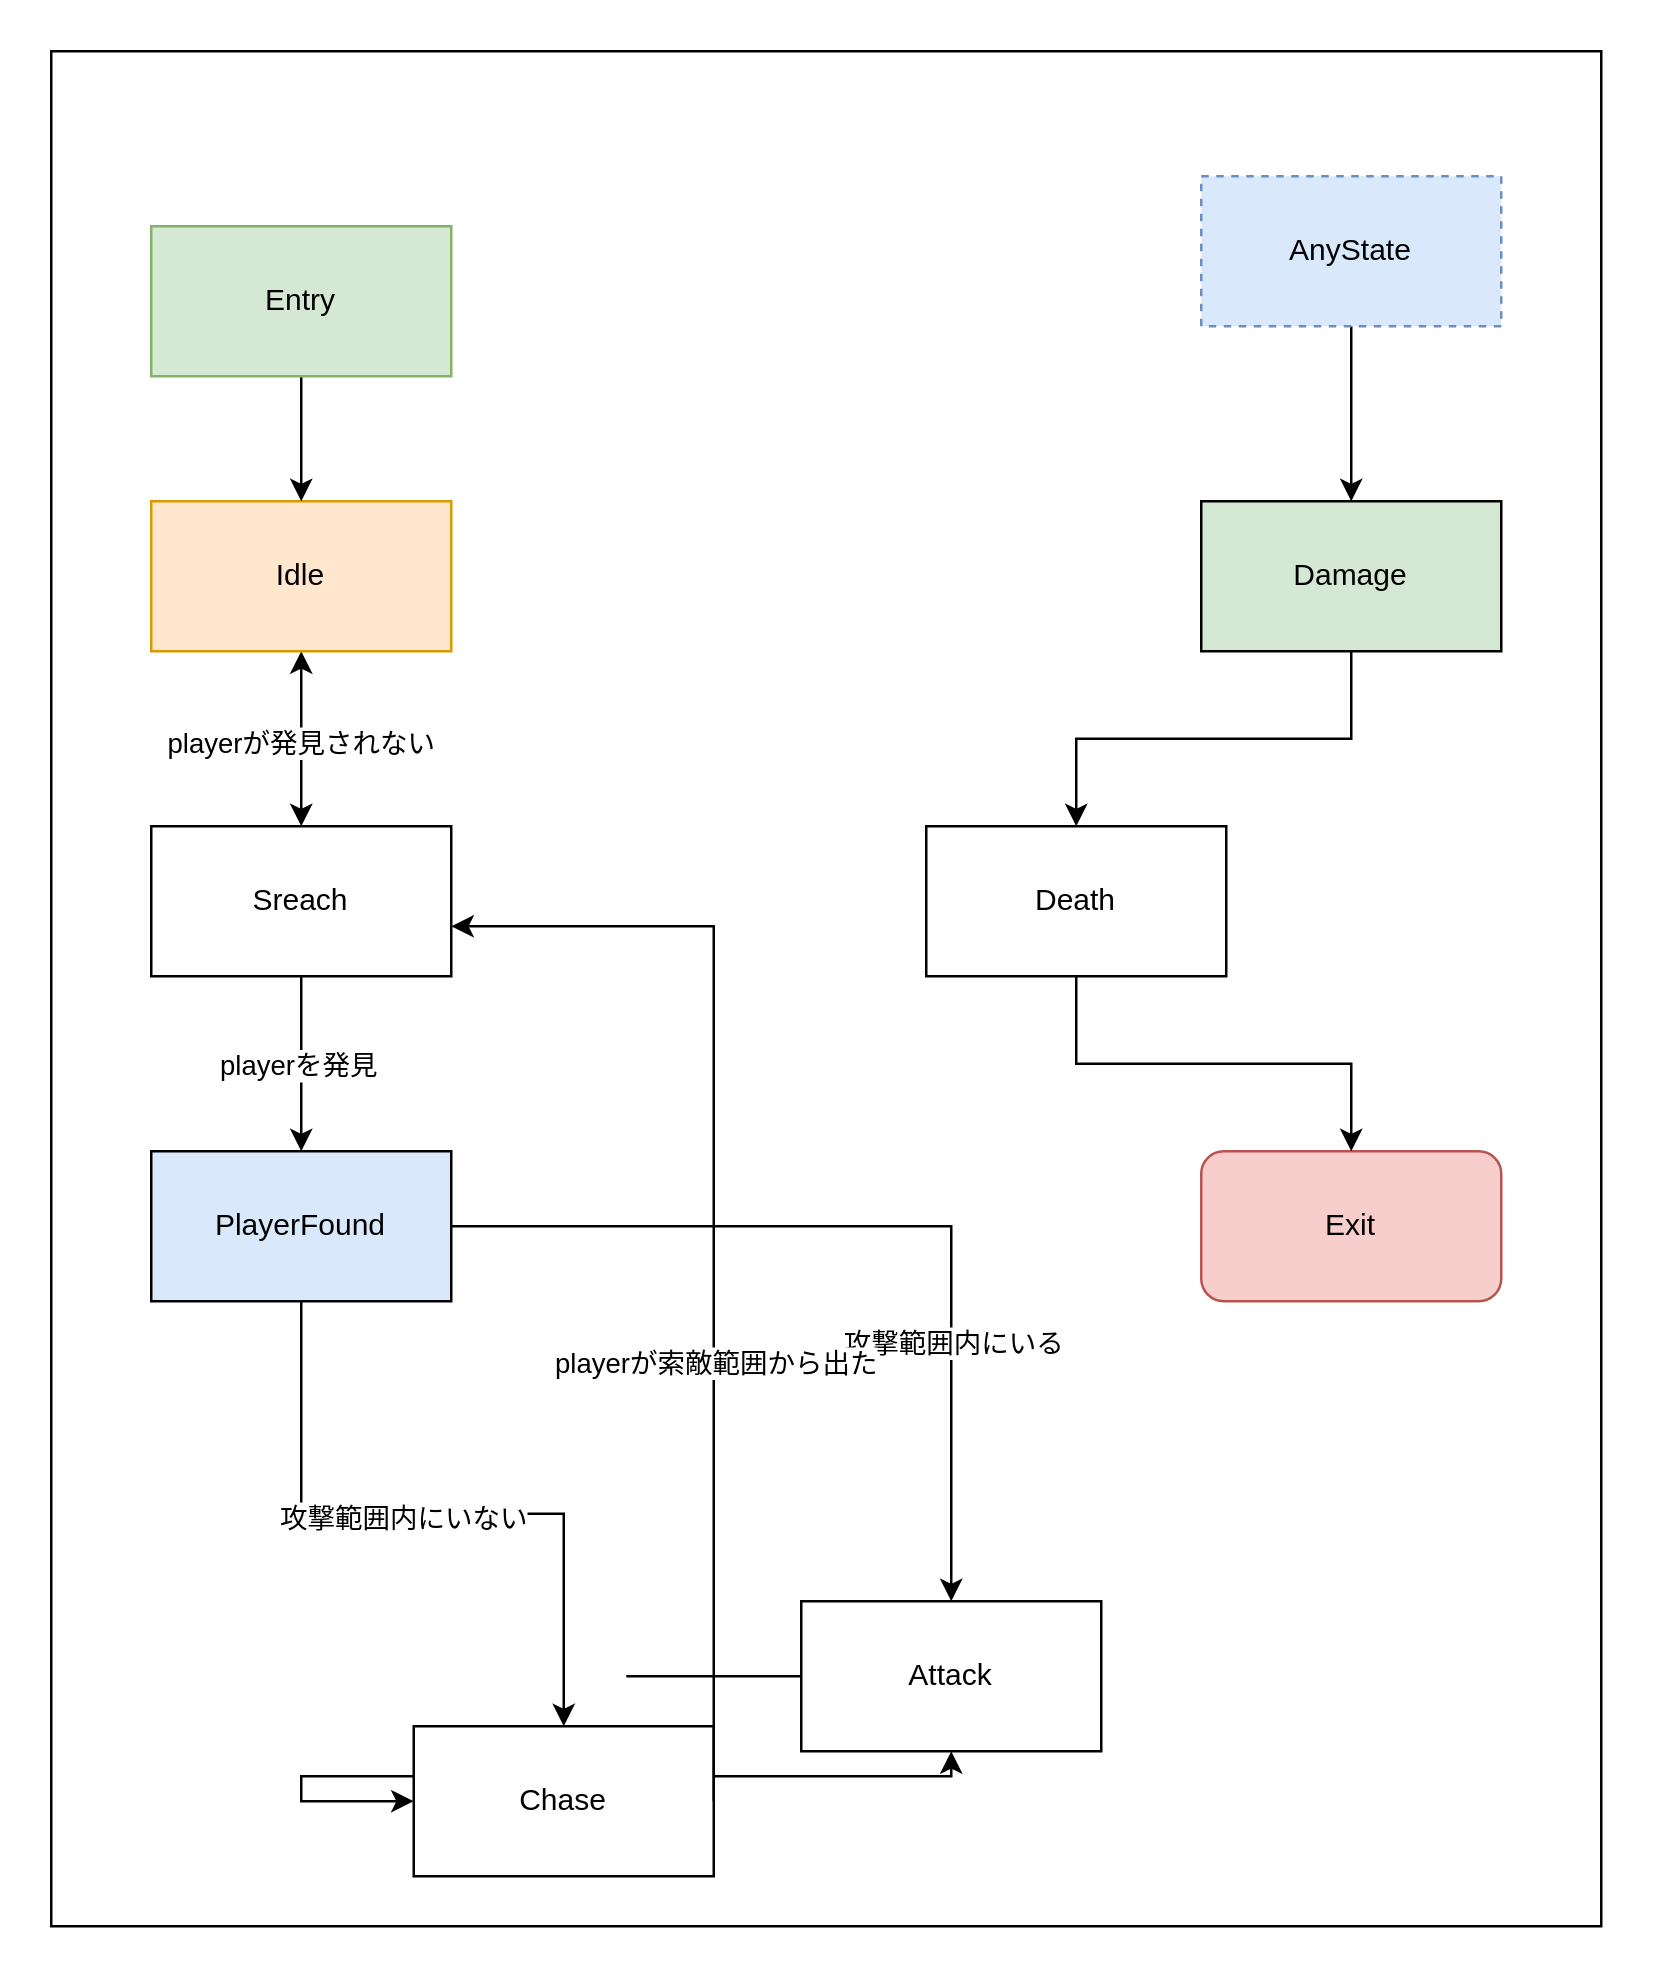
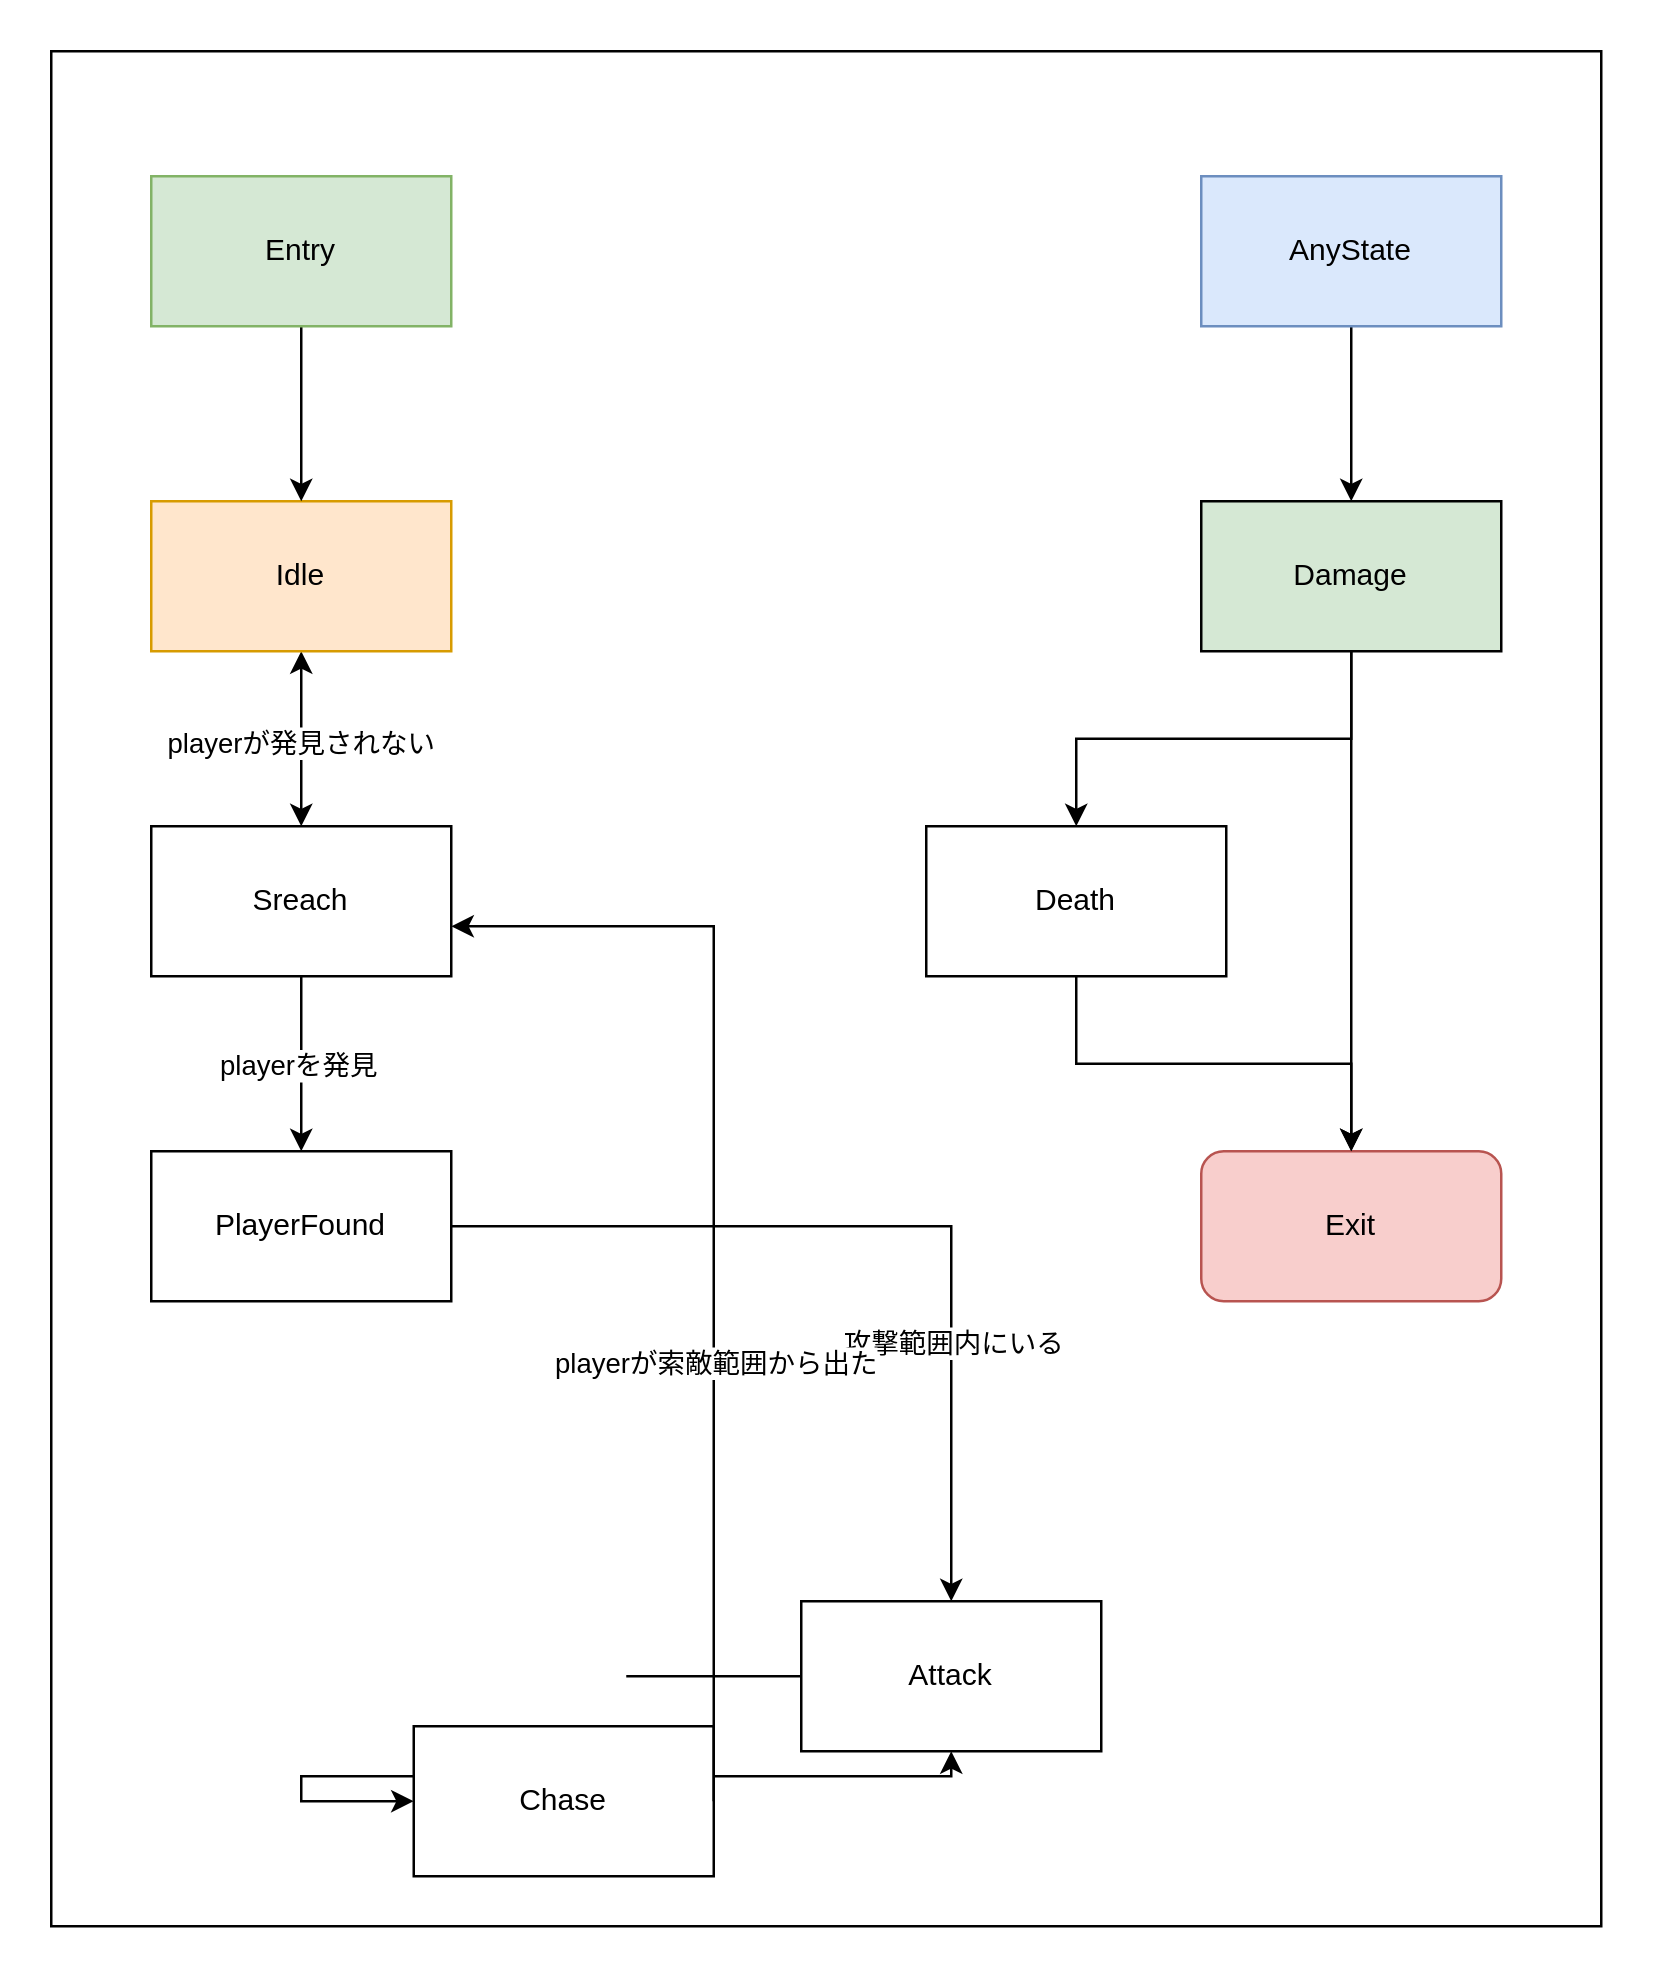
node "AnyState": style dashed -> solid
node "Entry": moved (301, 301) -> (301, 251)
edge "Damage" -> "Exit": added
node "PlayerFound": fillcolor #dae8fc -> #ffffff
edge "PlayerFound" -> "Chase": removed, label "攻撃範囲内にいない"
